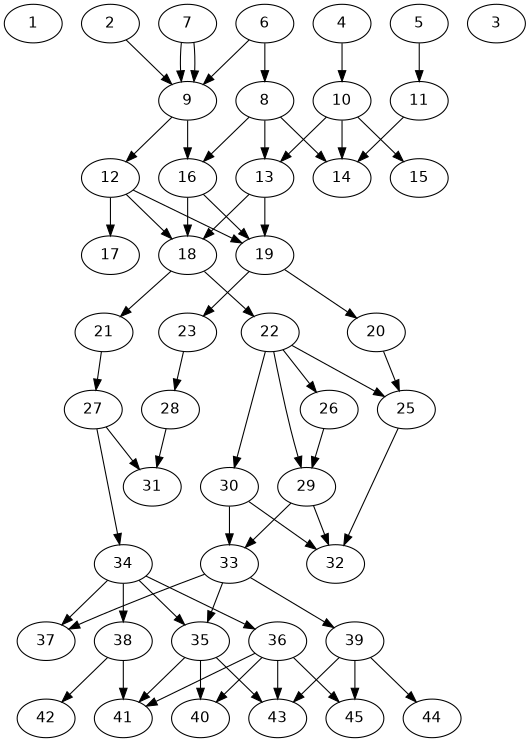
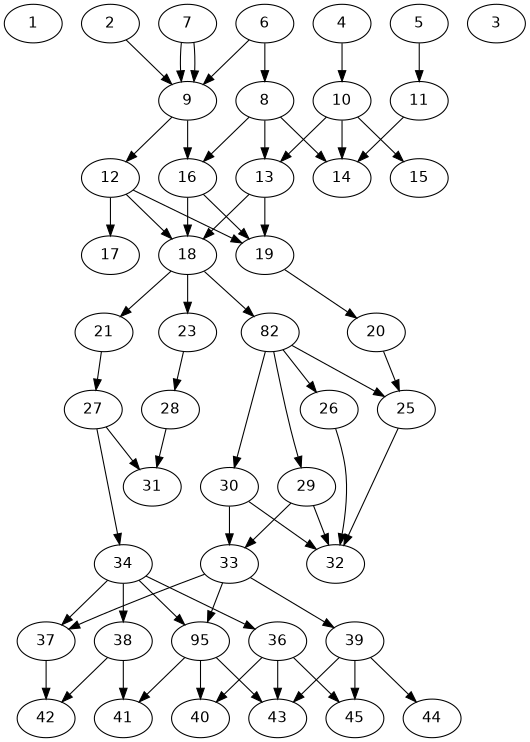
edge "19" -> "23": now "18" -> "23"
node "22": label "22" -> "82"
edge "26" -> "29": now "26" -> "32"
node "35": label "35" -> "95"
edge "37" -> "42": added
edge "36" -> "41": removed
